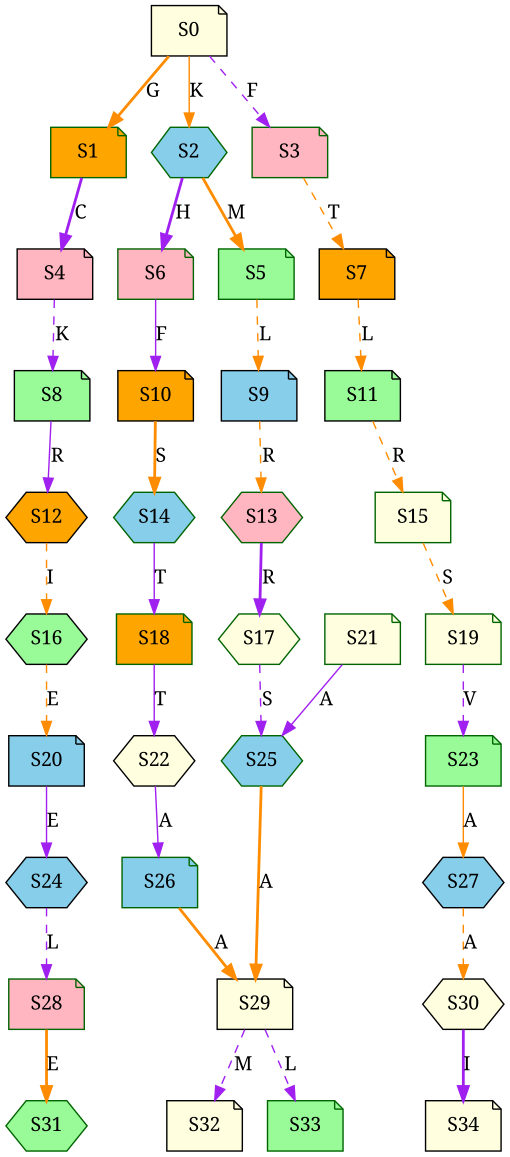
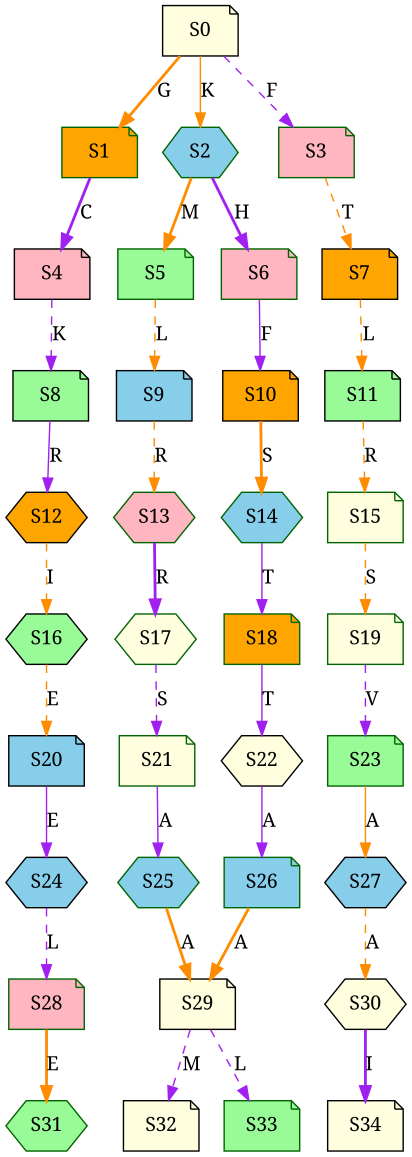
edge "S17" -> "S25": now "S17" -> "S21"
